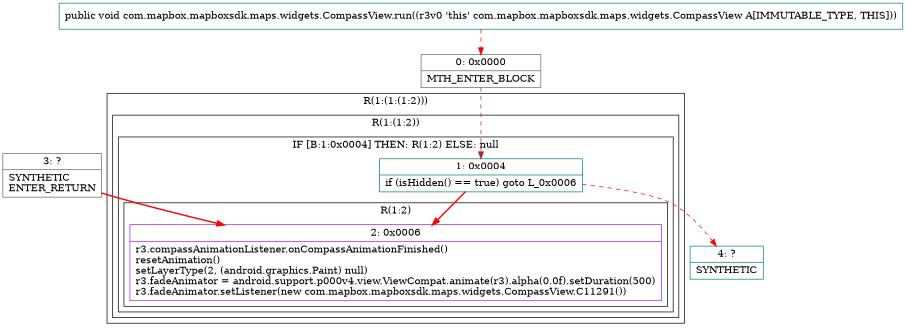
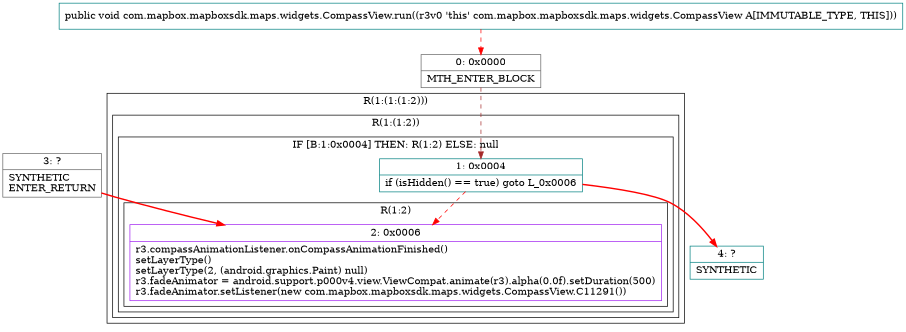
edge "1: 0x0004" -> "4: ?": style dashed -> bold
edge "1: 0x0004" -> "2: 0x0006": style bold -> dashed
node "2: 0x0006": text "resetAnimation()" -> "setLayerType()"
